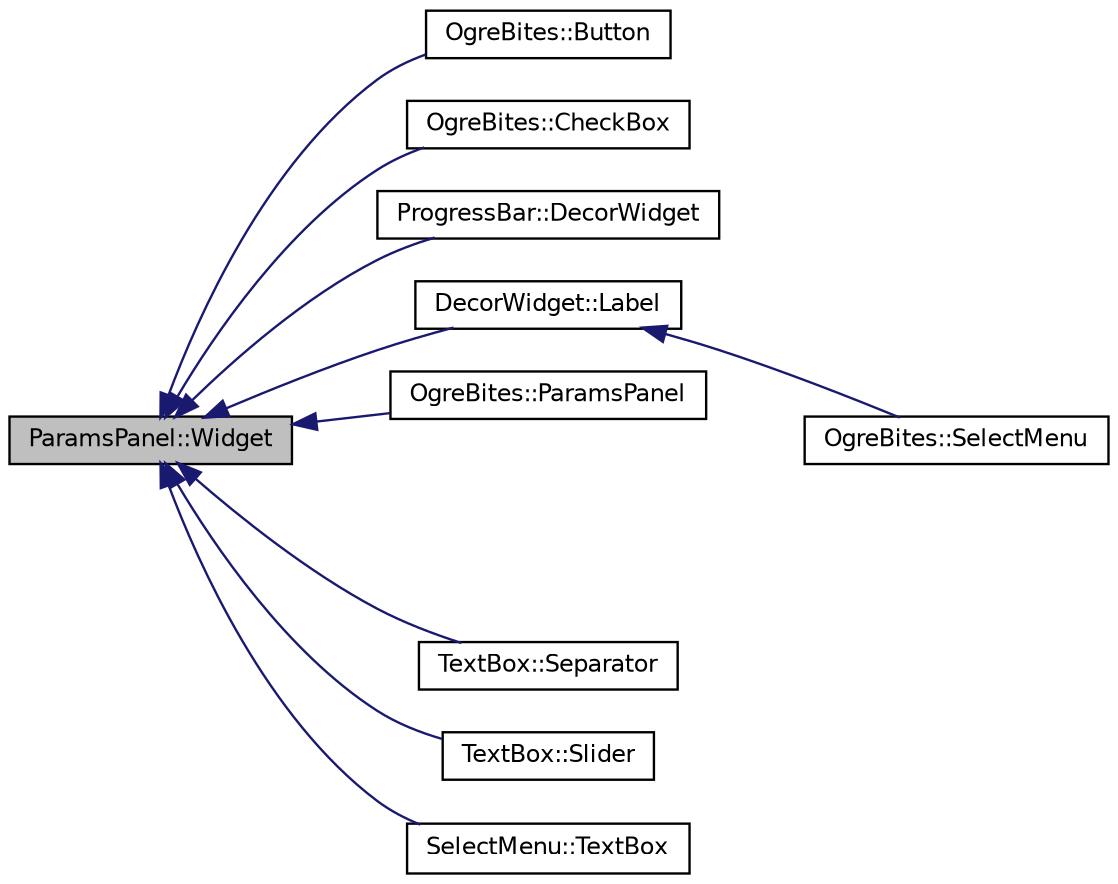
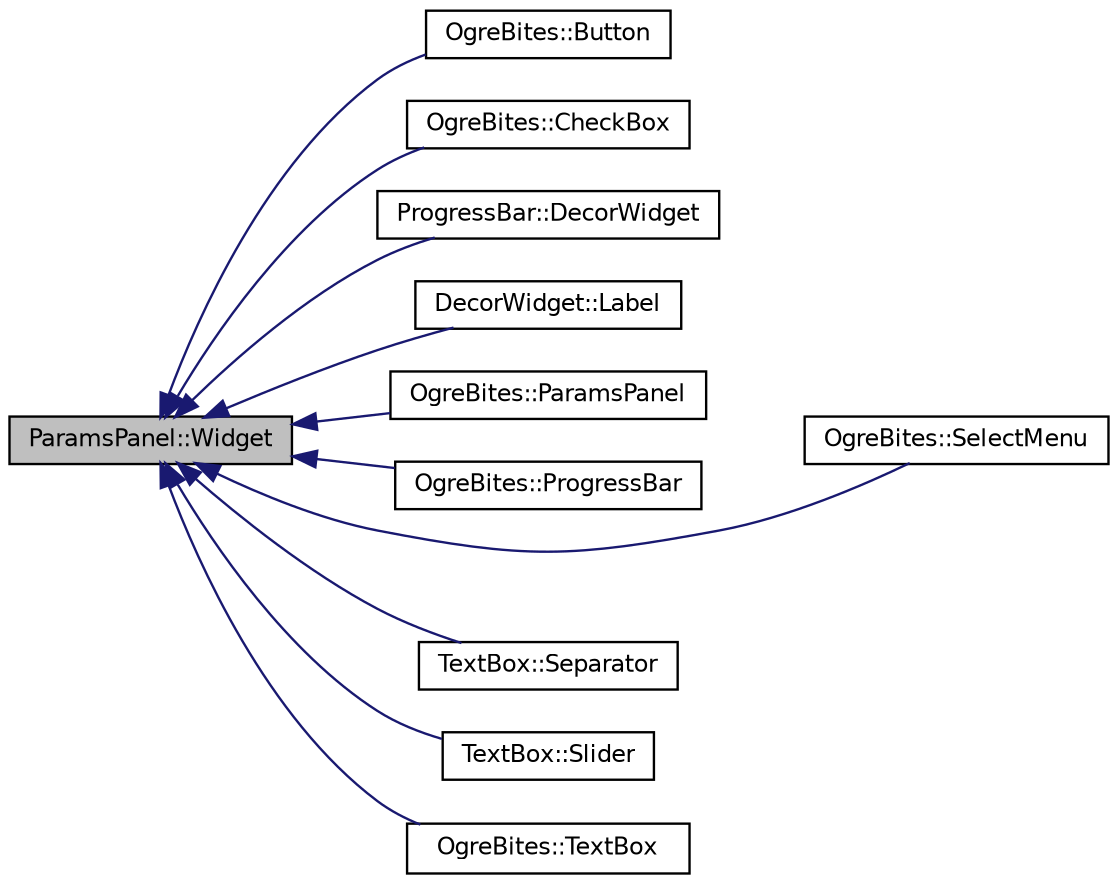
edge "OgreBites::SelectMenu" -> "DecorWidget::Label": now "OgreBites::SelectMenu" -> "ParamsPanel::Widget"
node "OgreBites::ProgressBar": added
node "SelectMenu::TextBox": label "SelectMenu::TextBox" -> "OgreBites::TextBox"
